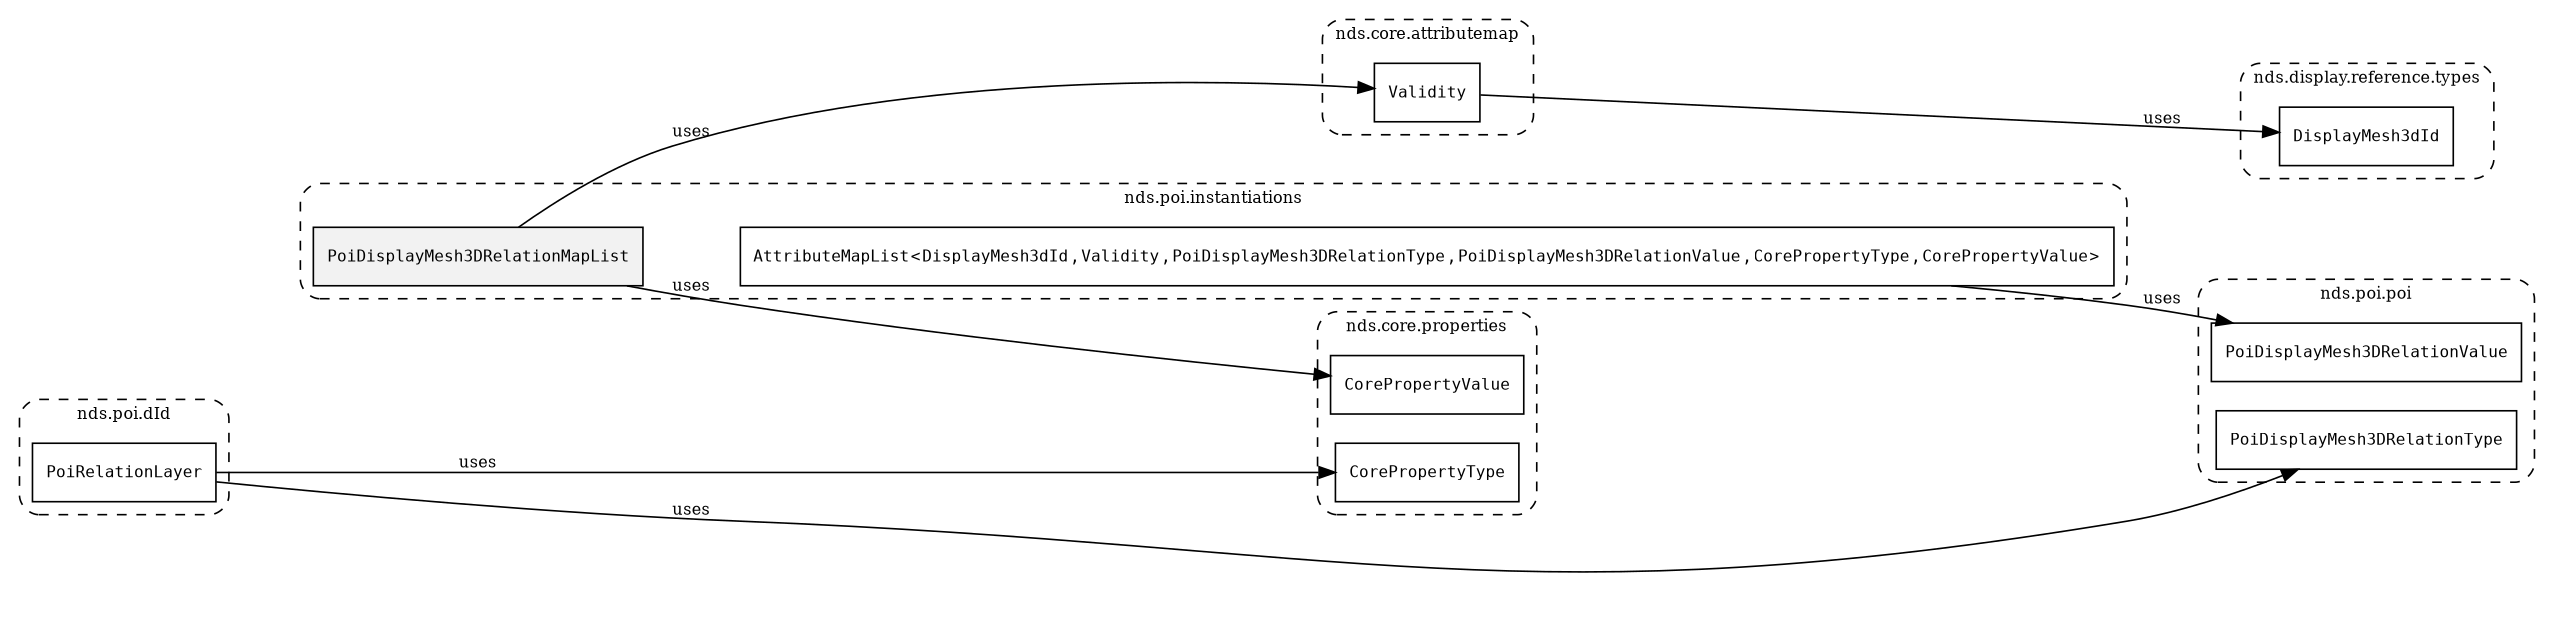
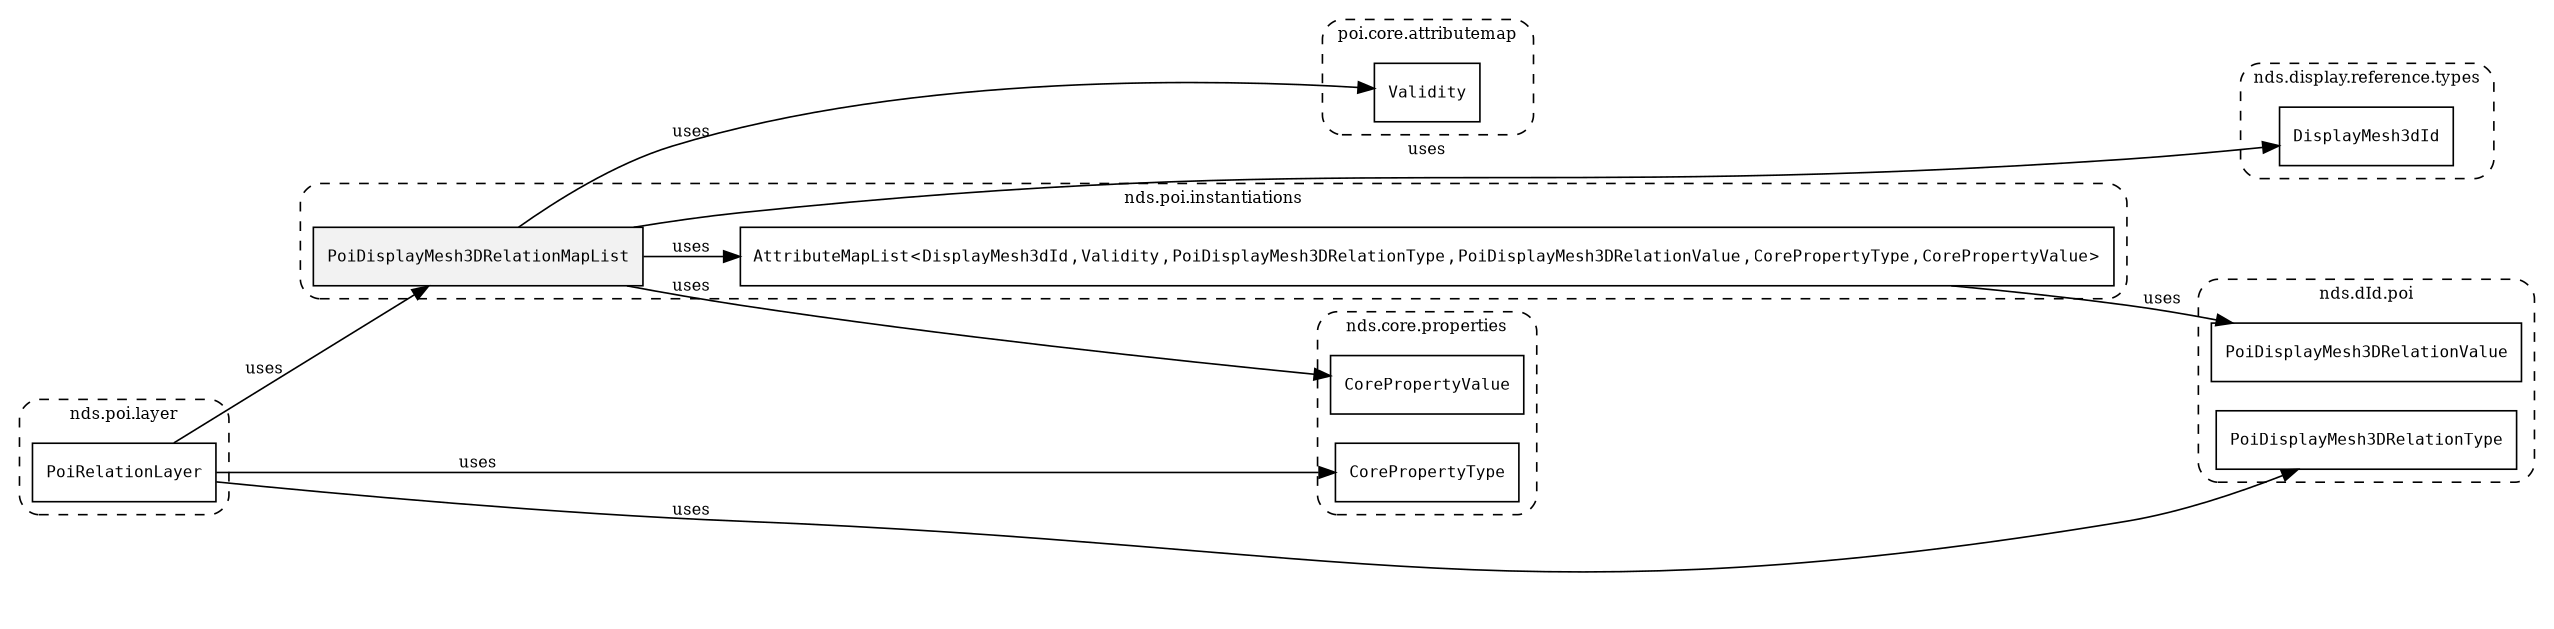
cluster "nds.core.attributemap": label "nds.core.attributemap" -> "poi.core.attributemap"
edge "Validity" -> "DisplayMesh3dId": now "PoiDisplayMesh3DRelationMapList" -> "DisplayMesh3dId"
edge "PoiDisplayMesh3DRelationMapList" -> "AttributeMapList": added, label "uses"
cluster "nds.poi.poi": label "nds.poi.poi" -> "nds.dId.poi"
edge "PoiRelationLayer" -> "PoiDisplayMesh3DRelationMapList": added, label "uses"
cluster "nds.poi.dId": label "nds.poi.dId" -> "nds.poi.layer"
